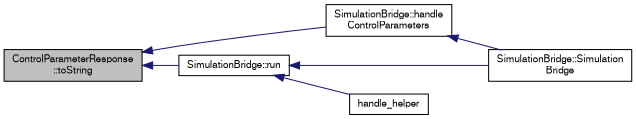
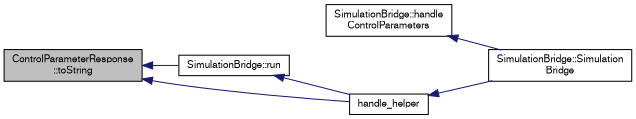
edge "SimulationBridge::handle ControlParameters" -> "ControlParameterResponse ::toString": now "handle_helper" -> "ControlParameterResponse ::toString"
edge "SimulationBridge::Simulation Bridge" -> "SimulationBridge::run": now "SimulationBridge::Simulation Bridge" -> "handle_helper"
